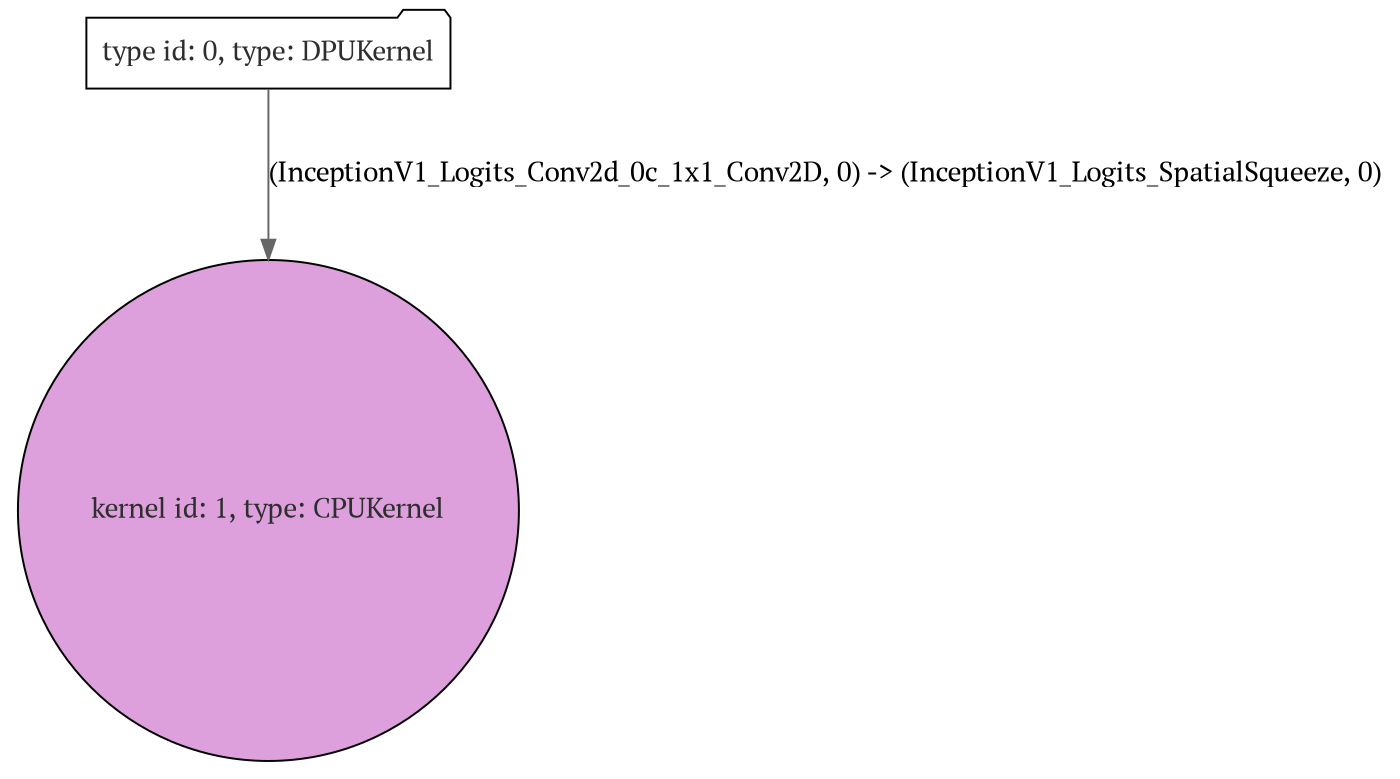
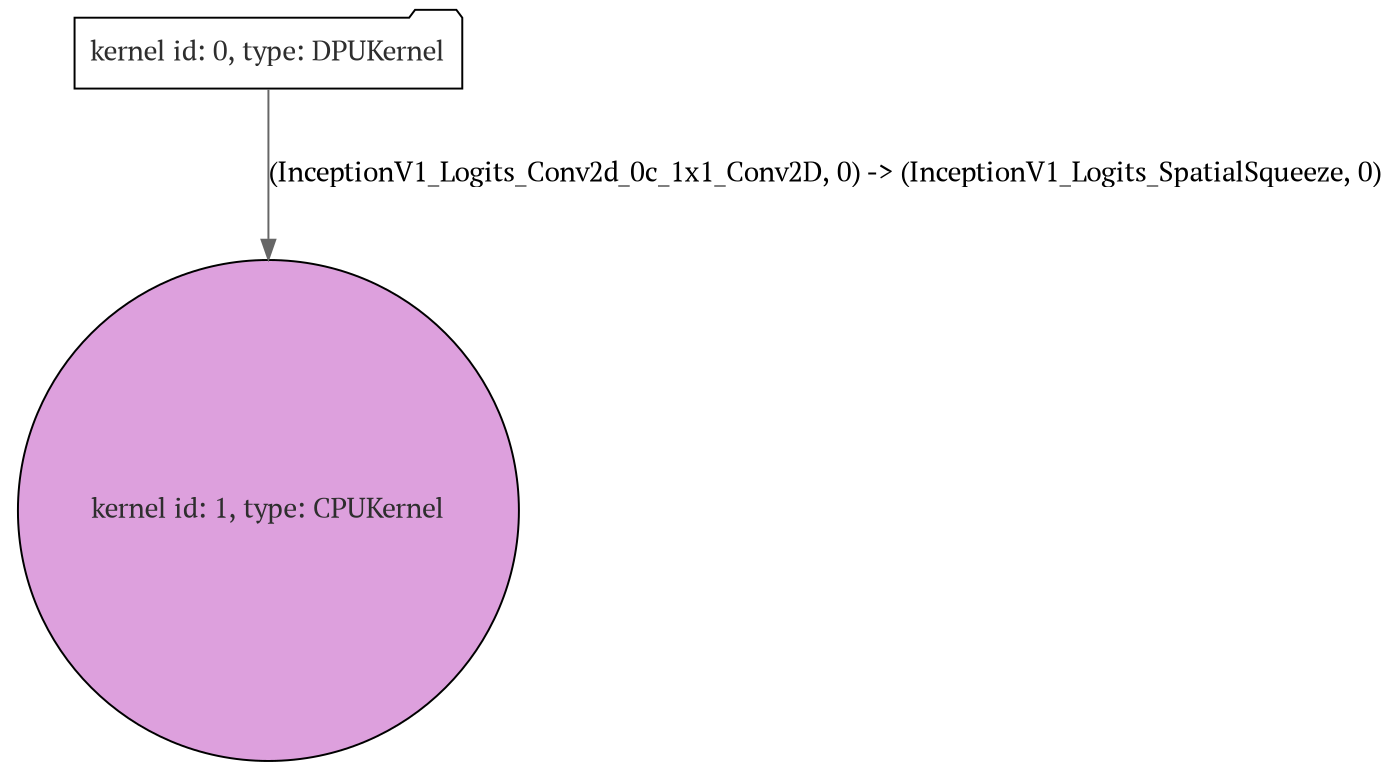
node "type id: 0, type: DPUKernel": label "type id: 0, type: DPUKernel" -> "kernel id: 0, type: DPUKernel"
